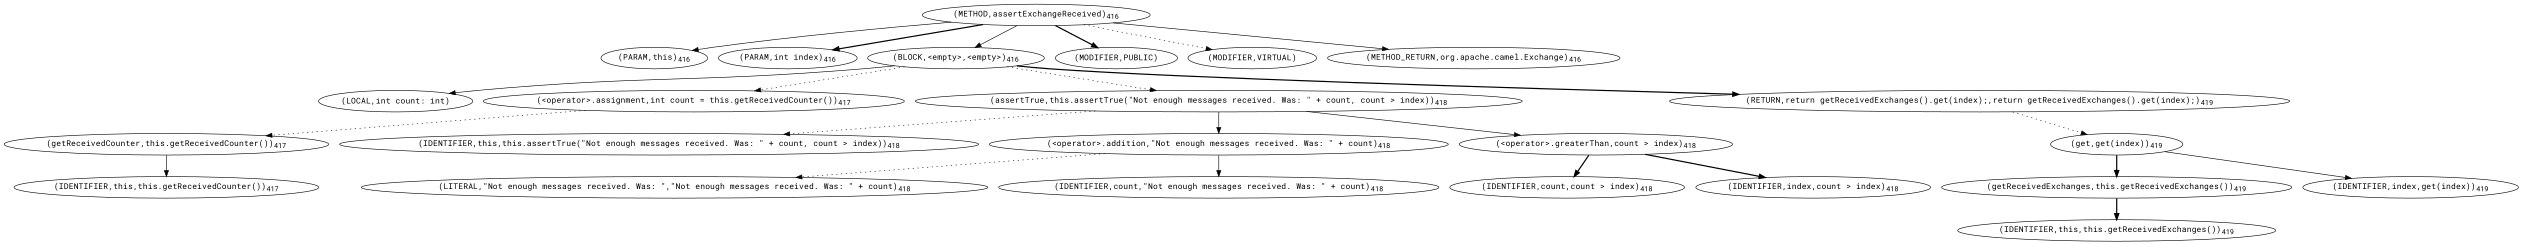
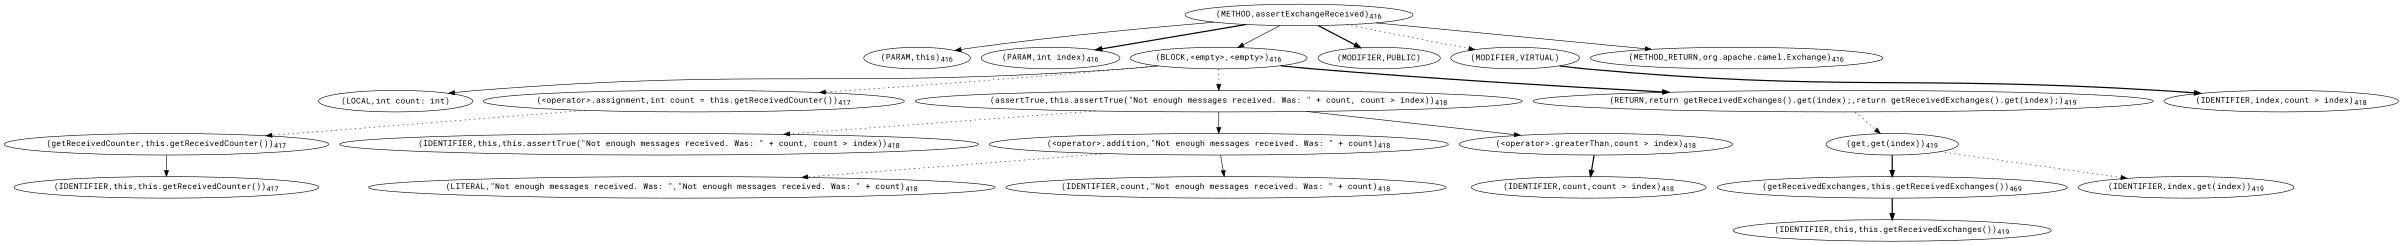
edge "(<operator>.greaterThan,count > index)" -> "(IDENTIFIER,index,count > index)": now "(MODIFIER,VIRTUAL)" -> "(IDENTIFIER,index,count > index)"
edge "(get,get(index))" -> "(IDENTIFIER,index,get(index))": style solid -> dotted
node "(getReceivedExchanges,this.getReceivedExchanges())": text "419" -> "469"
